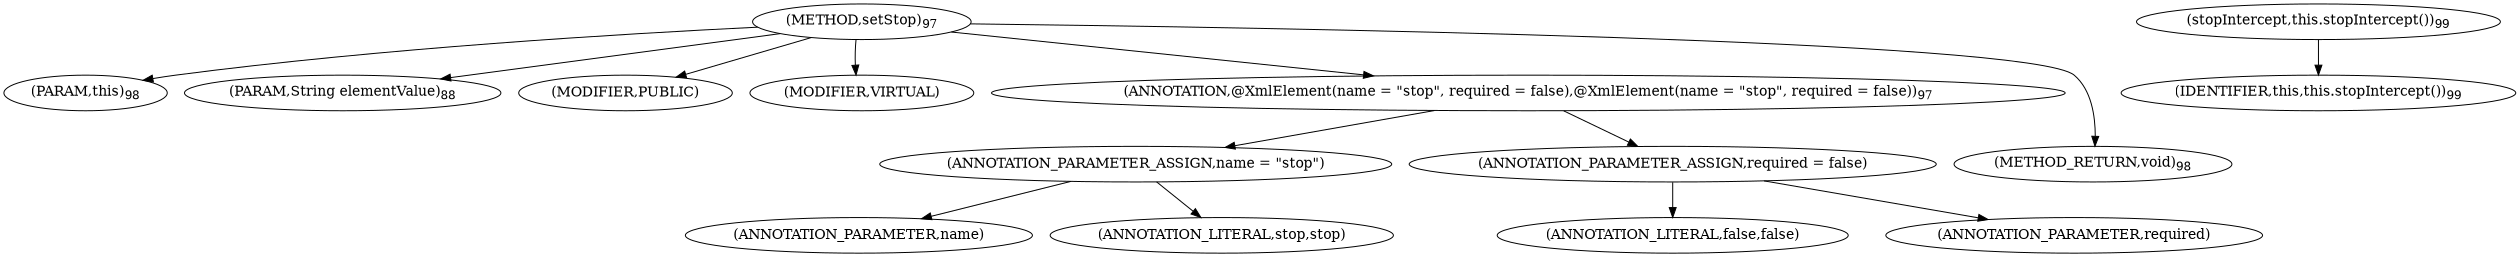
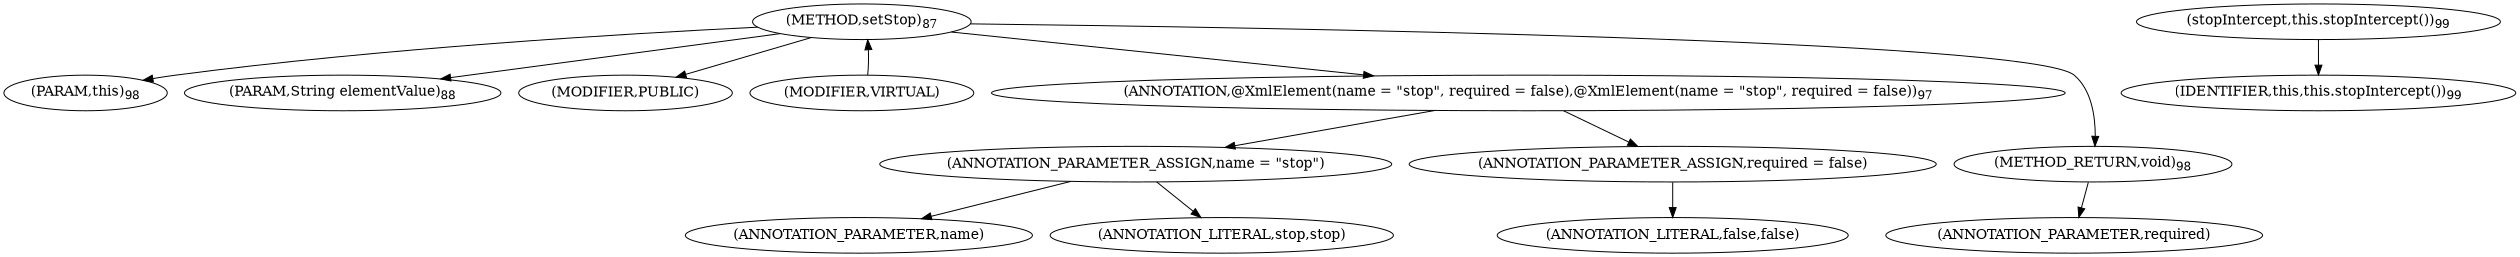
node "(METHOD,setStop)": text "97" -> "87"
edge "(METHOD,setStop)" -> "(MODIFIER,VIRTUAL)": reversed
edge "(ANNOTATION_PARAMETER_ASSIGN,required = false)" -> "(ANNOTATION_PARAMETER,required)": now "(METHOD_RETURN,void)" -> "(ANNOTATION_PARAMETER,required)"
